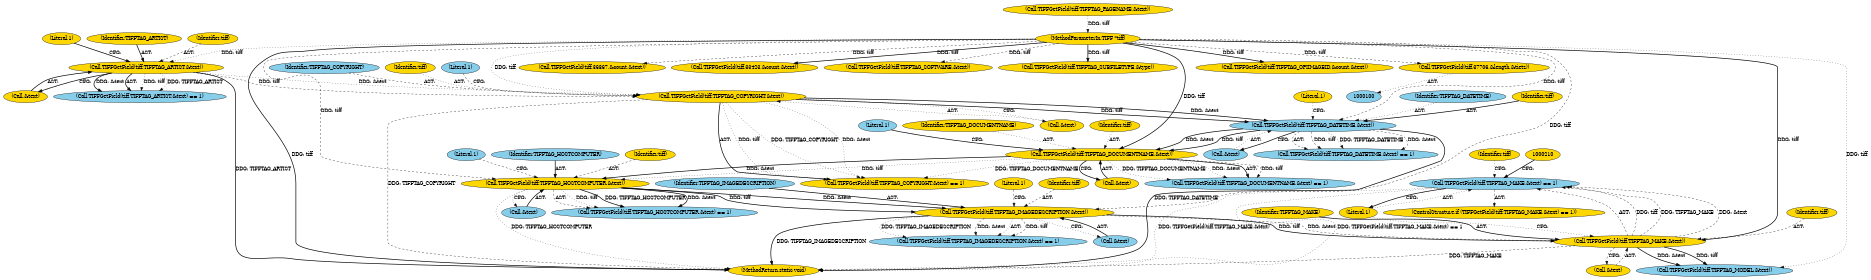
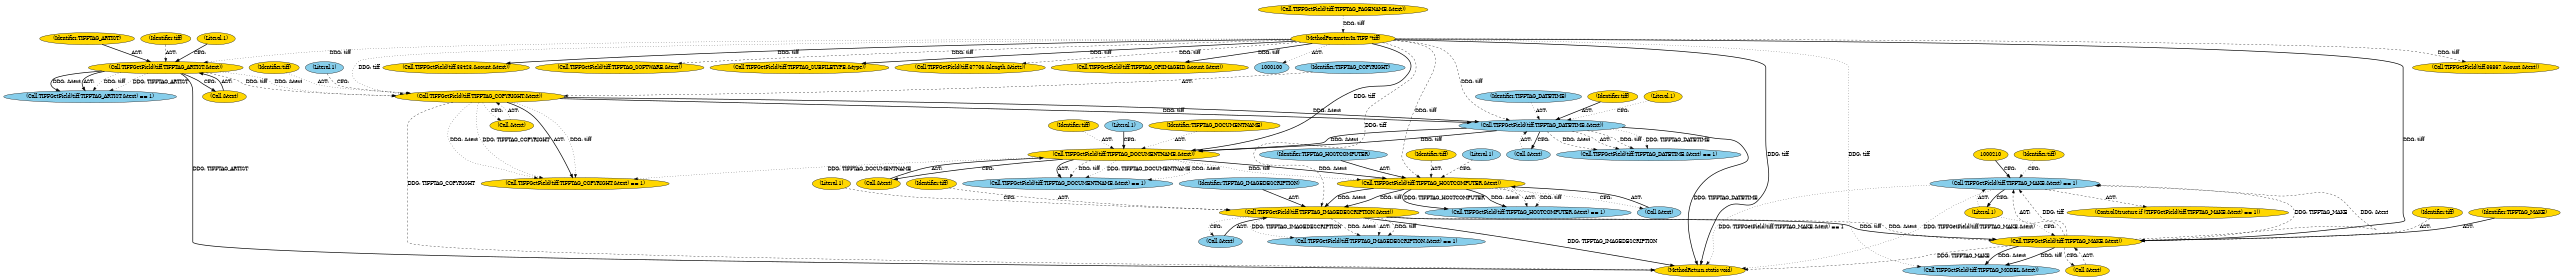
edge "(Call,TIFFGetField(tiff,37706,&length,&tietz))" -> "1000100": now "(MethodParameterIn,TIFF *tiff)" -> "1000100"
edge "(Call,TIFFGetField(tiff,TIFFTAG_HOSTCOMPUTER,&text))" -> "(MethodReturn,static void)": removed, label "DDG: TIFFTAG_HOSTCOMPUTER"
